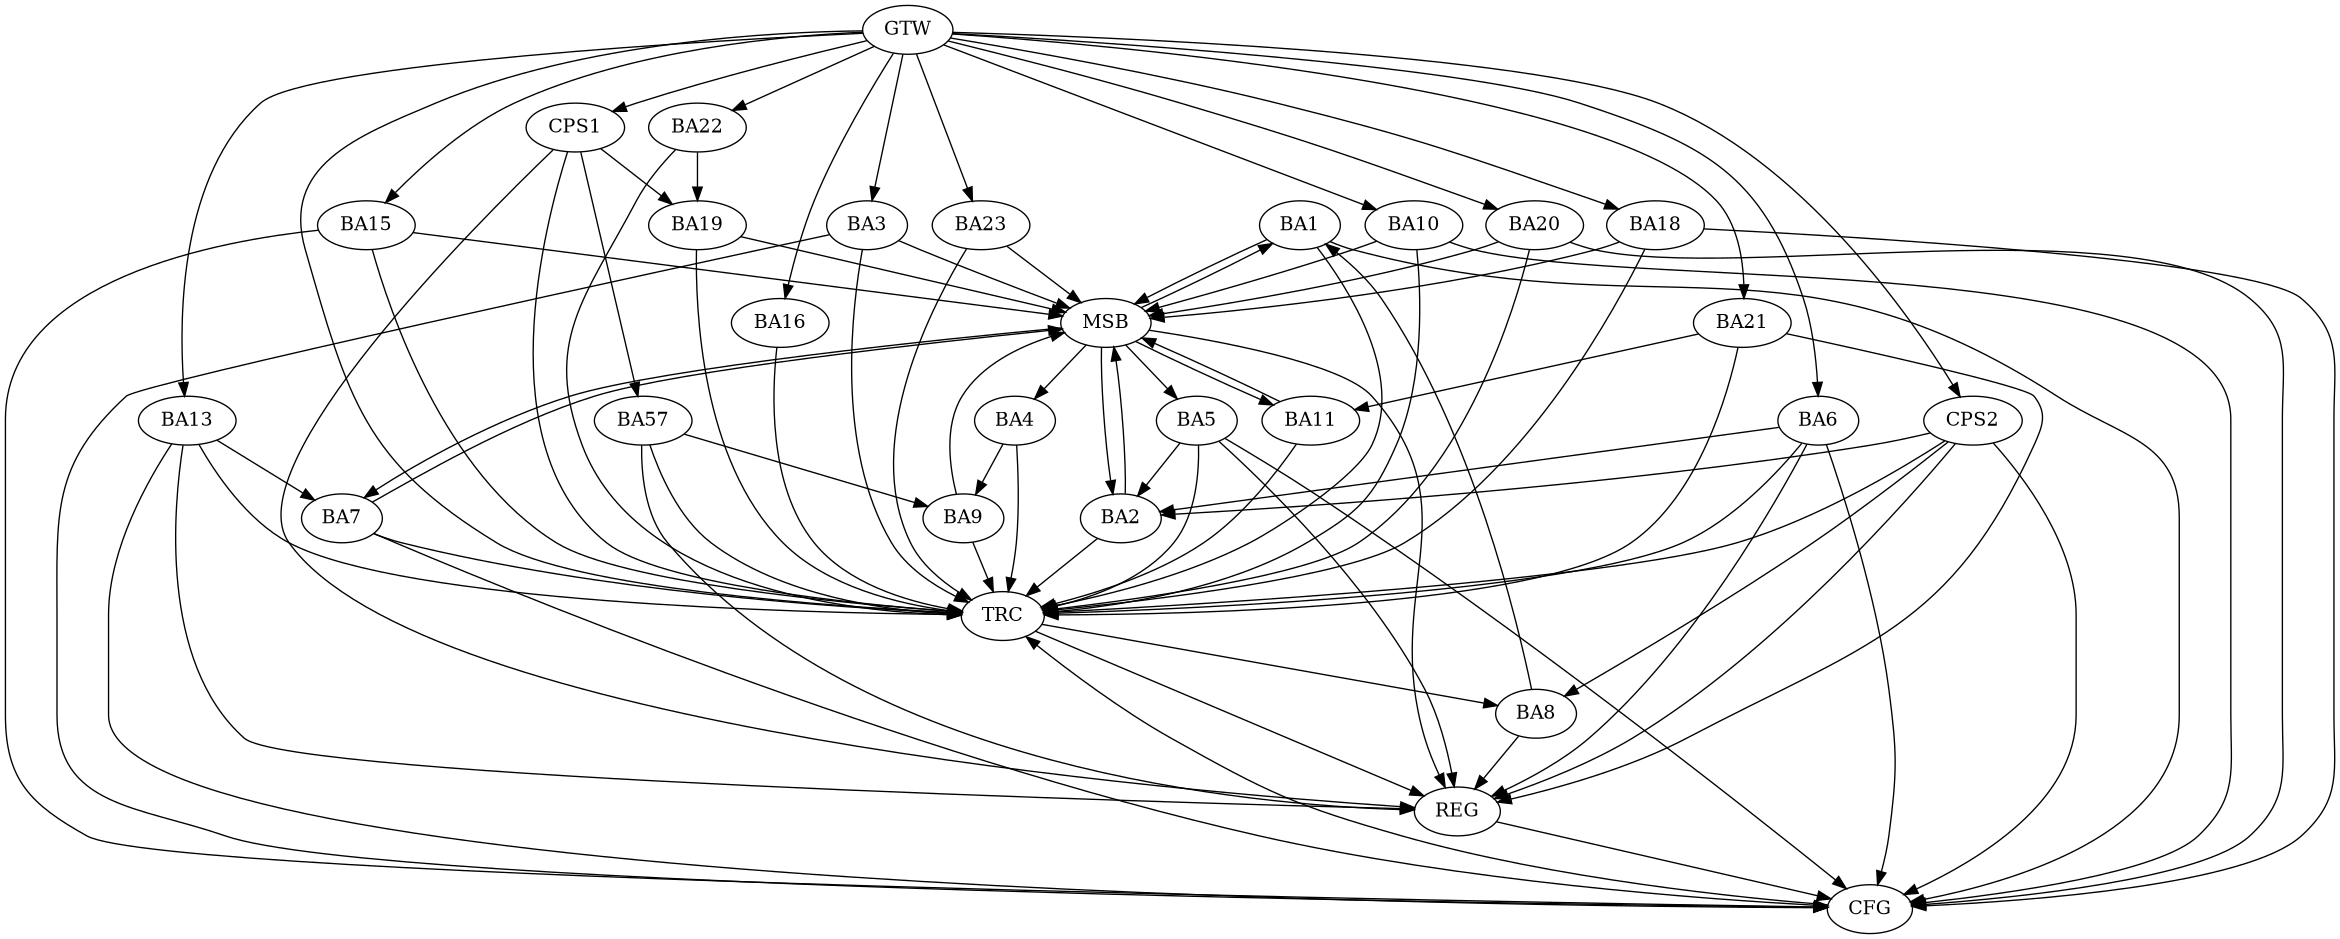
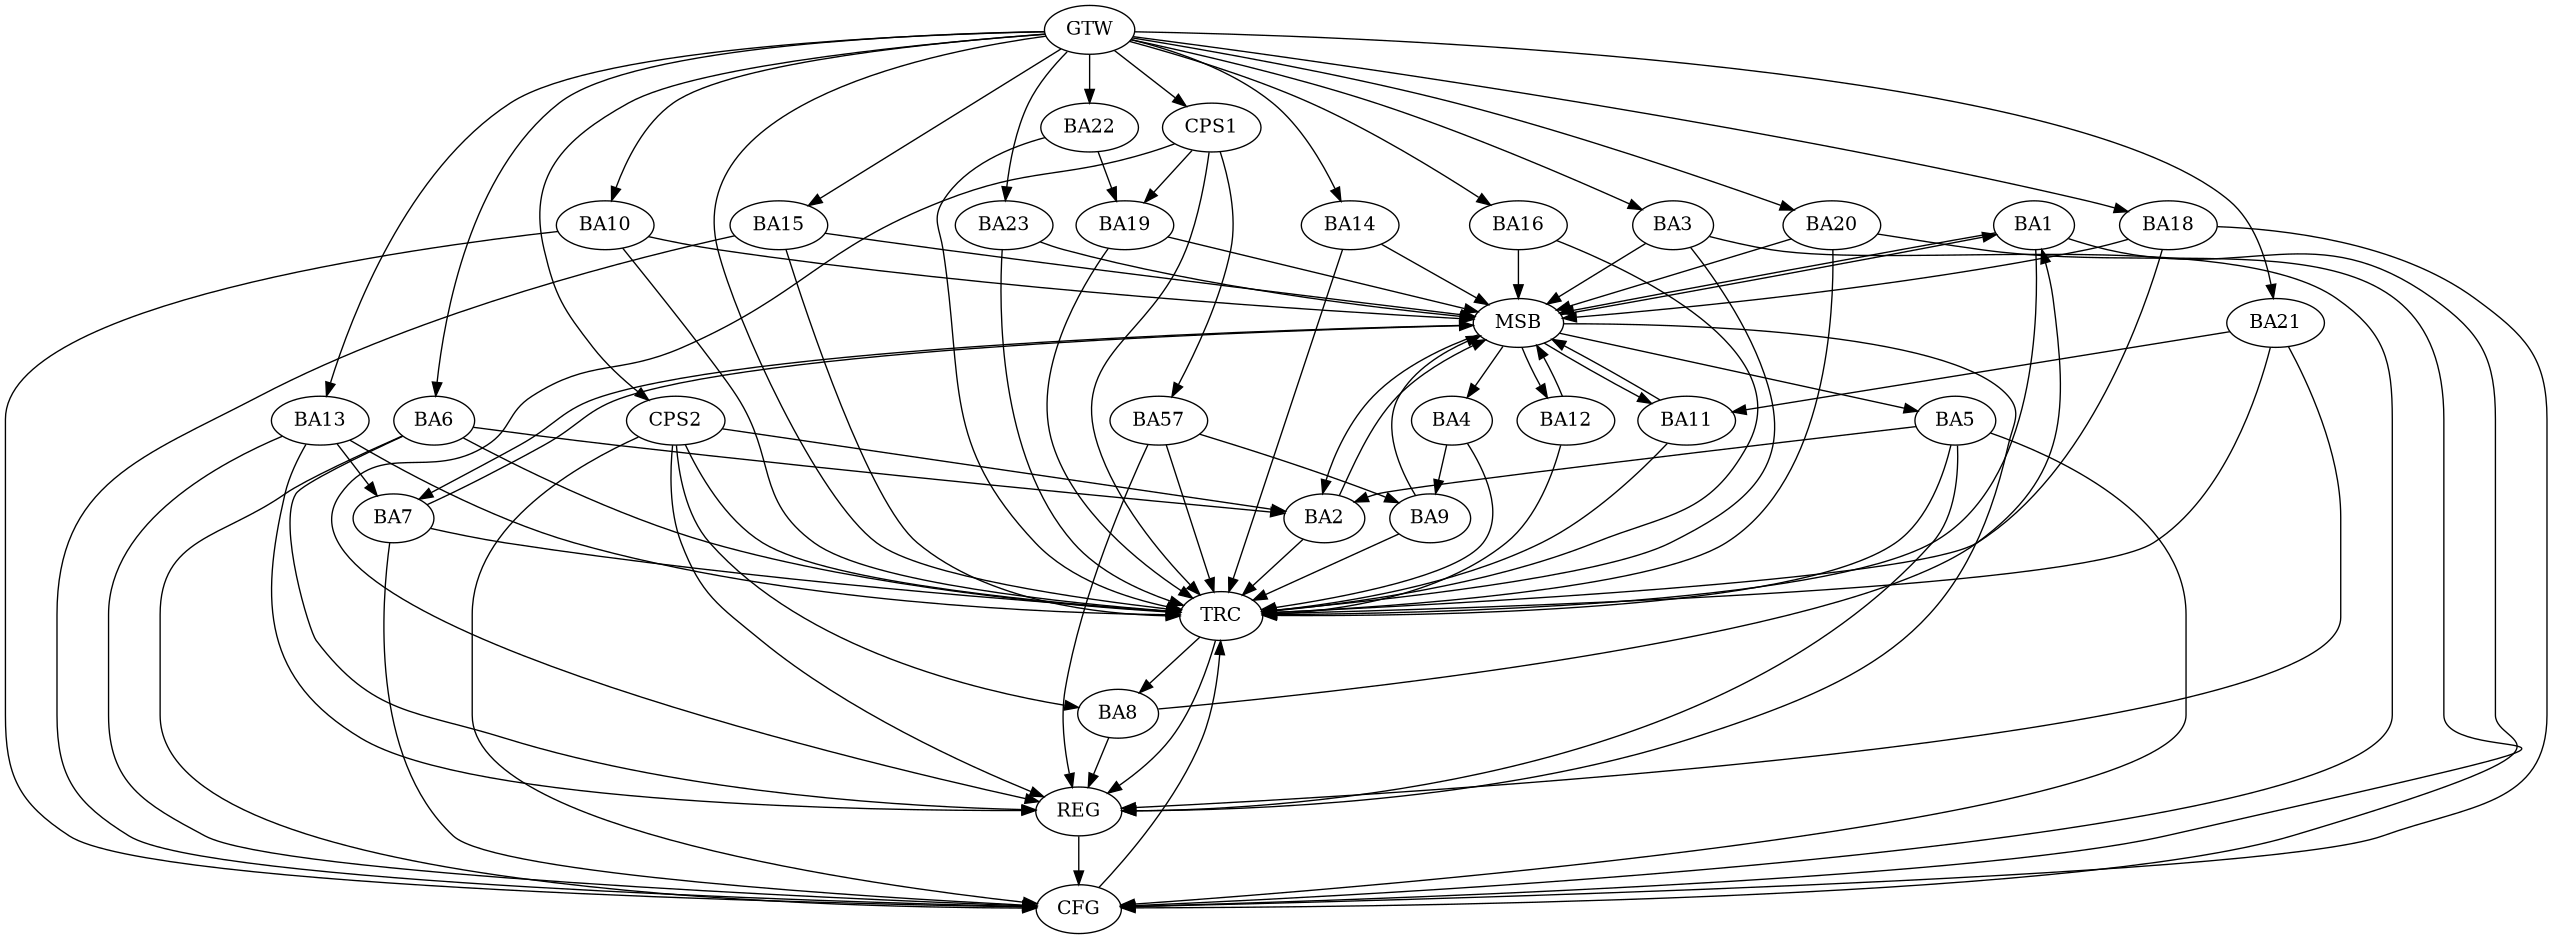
node "BA14": added
edge "BA16" -> "MSB": added
node "BA12": added
